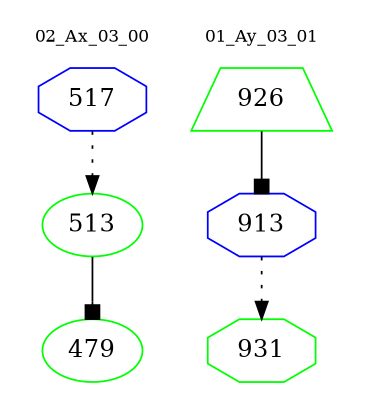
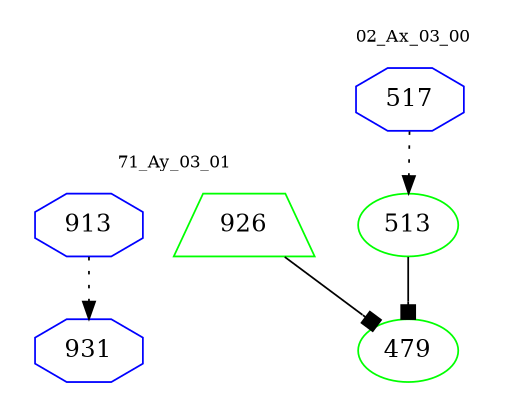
cluster "01_Ay_03_01": label "01_Ay_03_01" -> "71_Ay_03_01"
edge "926" -> "913": now "926" -> "479"
node "931": color green -> blue
